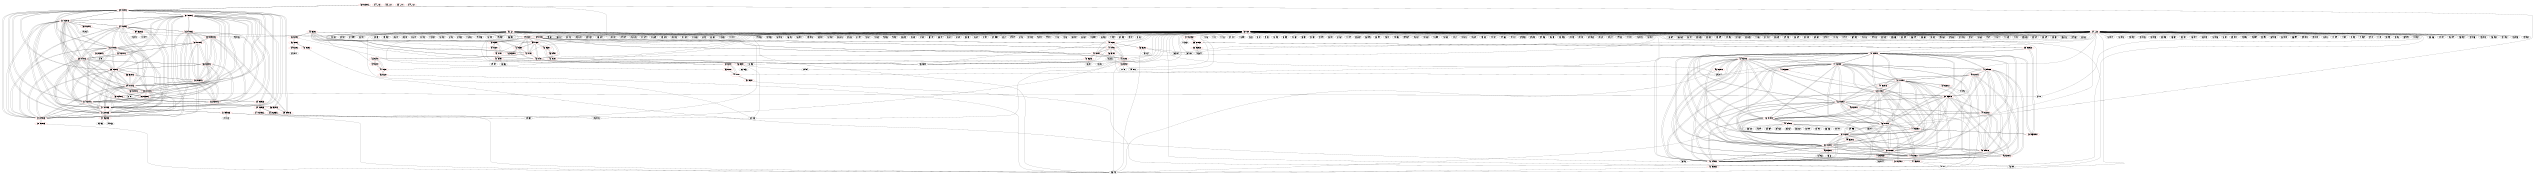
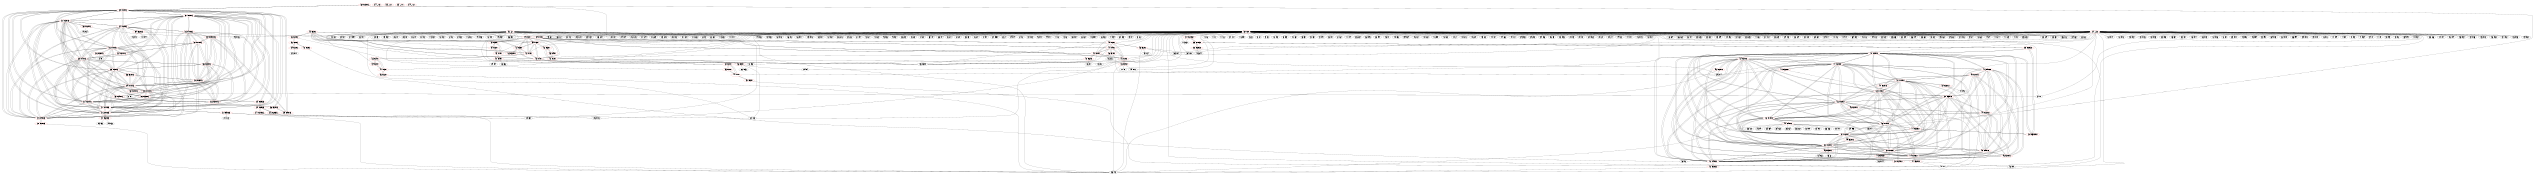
node "(357) C47": removed
